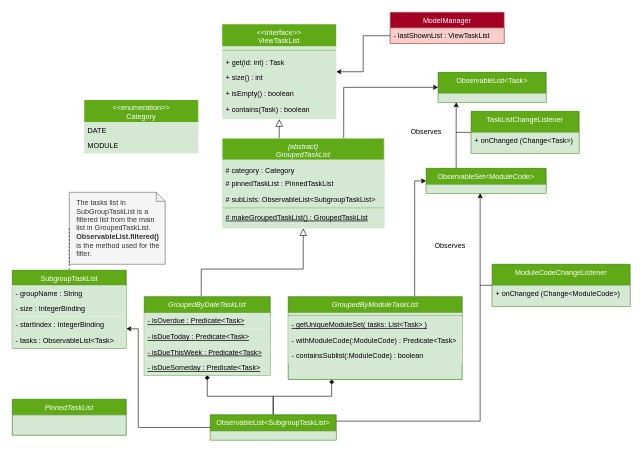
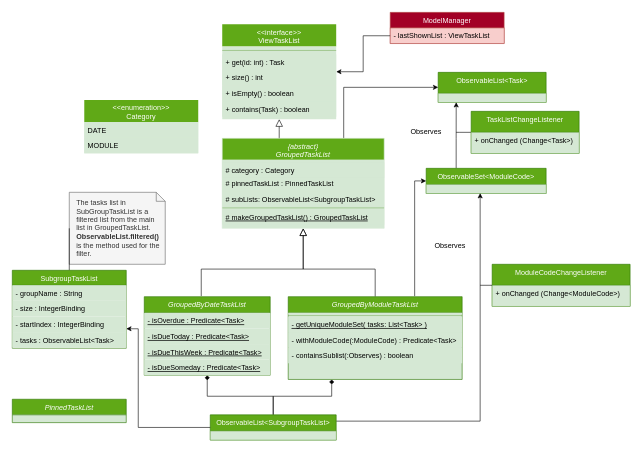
edge "The tasks list in SubGroupTaskList is a filtered list from the main list in GroupedTaskList. ObservableList.filtered() is the method used for the filter." -- "SubgroupTaskList": style dashed -> solid
edge "GroupedByModuleTaskList" -> "{abstract} GroupedTaskList": added
node "- containsSublist(:ModuleCode) : boolean": label "- containsSublist(:ModuleCode) : boolean" -> "- containsSublist(:Observes) : boolean"
node "PinnedTaskList": size 114x36 -> 114x23
